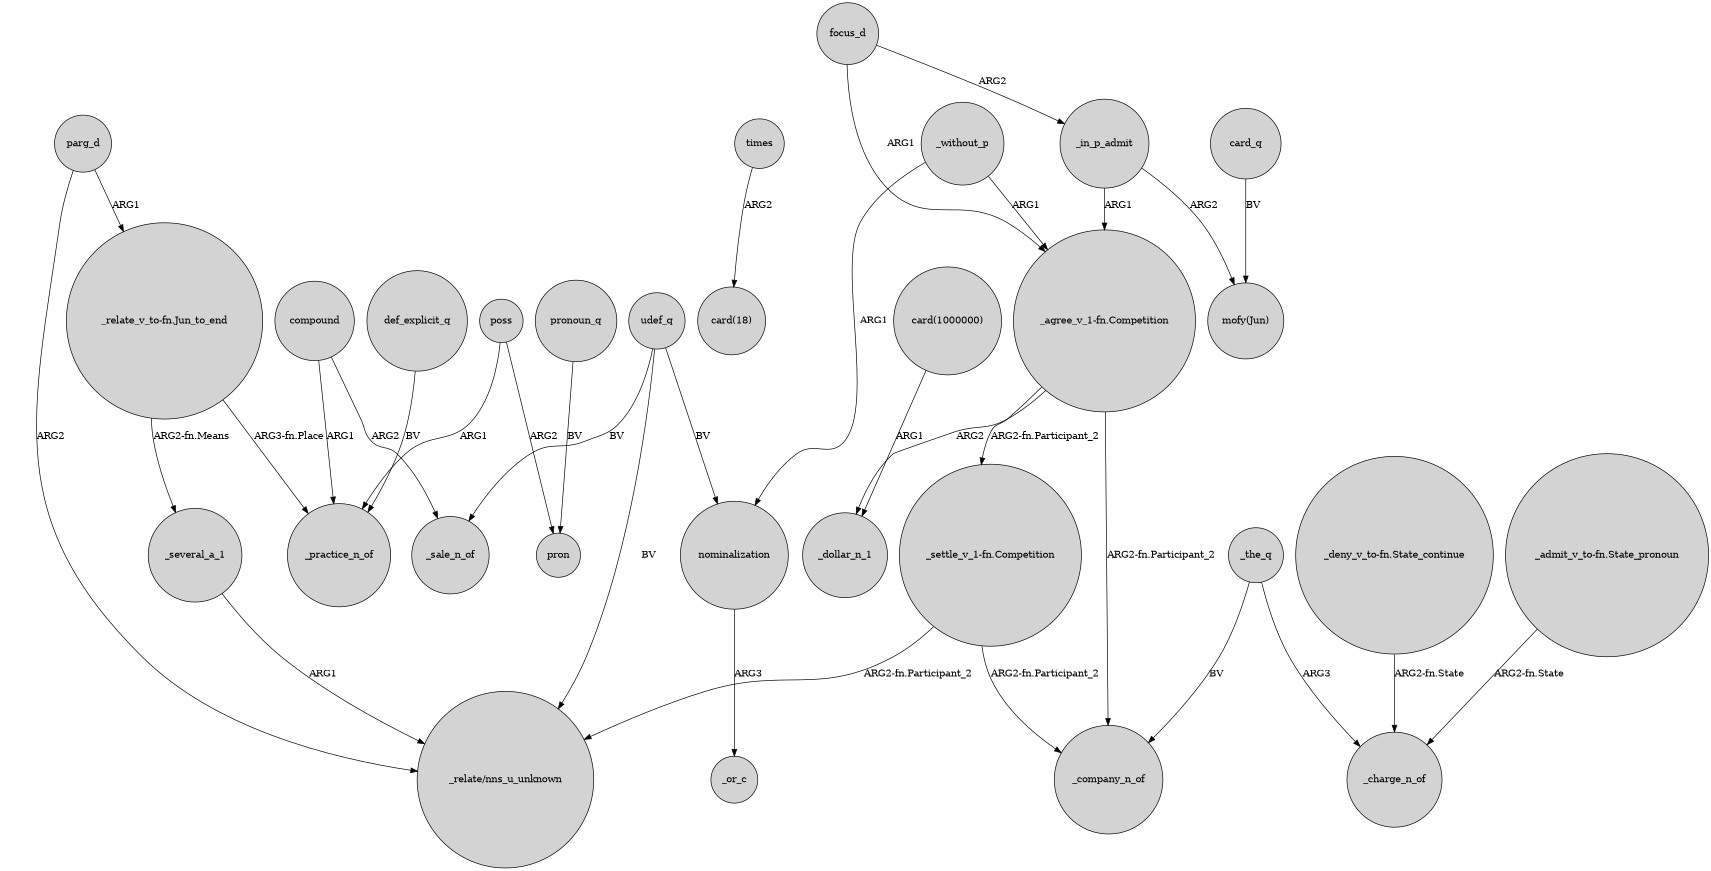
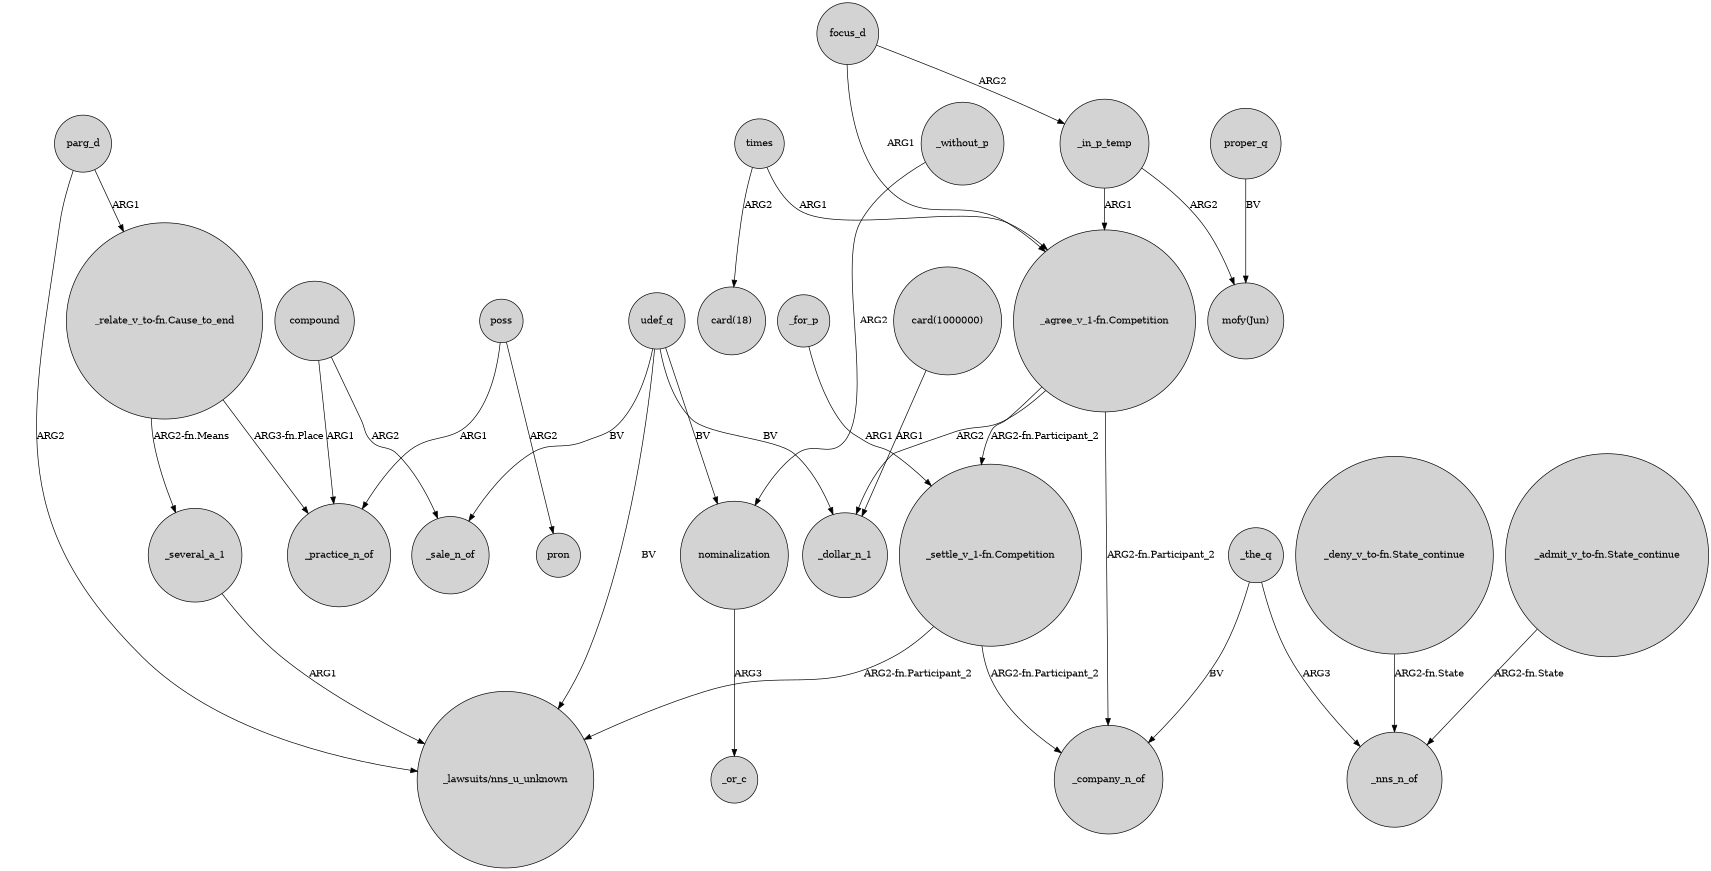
node "_in_p_admit": label "_in_p_admit" -> "_in_p_temp"
node "card_q": label "card_q" -> "proper_q"
edge "_without_p" -> "_agree_v_1-fn.Competition": now "times" -> "_agree_v_1-fn.Competition"
node "_relate_v_to-fn.Jun_to_end": label "_relate_v_to-fn.Jun_to_end" -> "_relate_v_to-fn.Cause_to_end"
node "def_explicit_q": removed
node "pronoun_q": removed
node "_for_p": added
edge "_without_p" -> "nominalization": label "ARG1" -> "ARG2"
edge "udef_q" -> "_dollar_n_1": added, label "BV"
node "_admit_v_to-fn.State_pronoun": label "_admit_v_to-fn.State_pronoun" -> "_admit_v_to-fn.State_continue"
node "_relate/nns_u_unknown": label "_relate/nns_u_unknown" -> "_lawsuits/nns_u_unknown"
node "_charge_n_of": label "_charge_n_of" -> "_nns_n_of"
